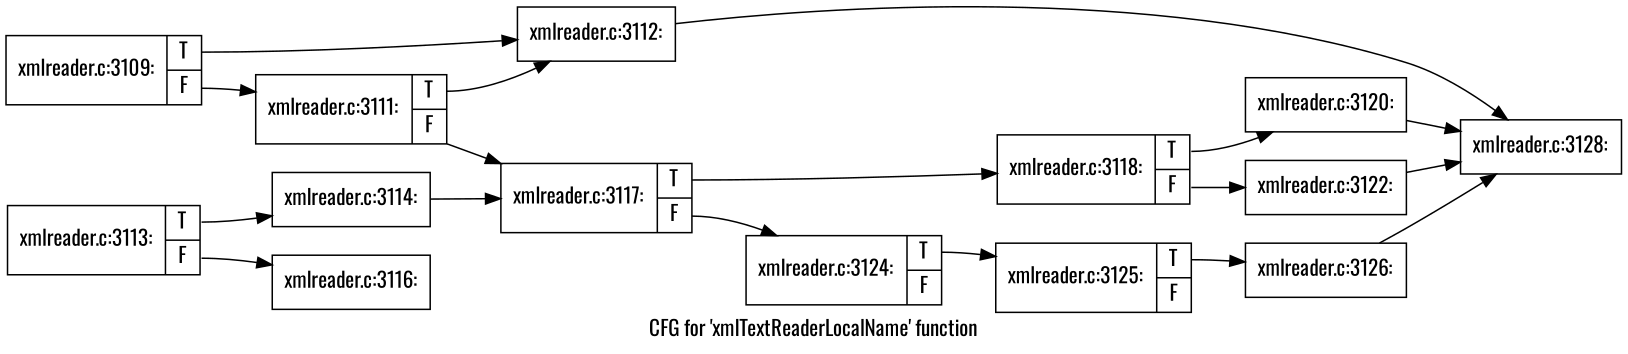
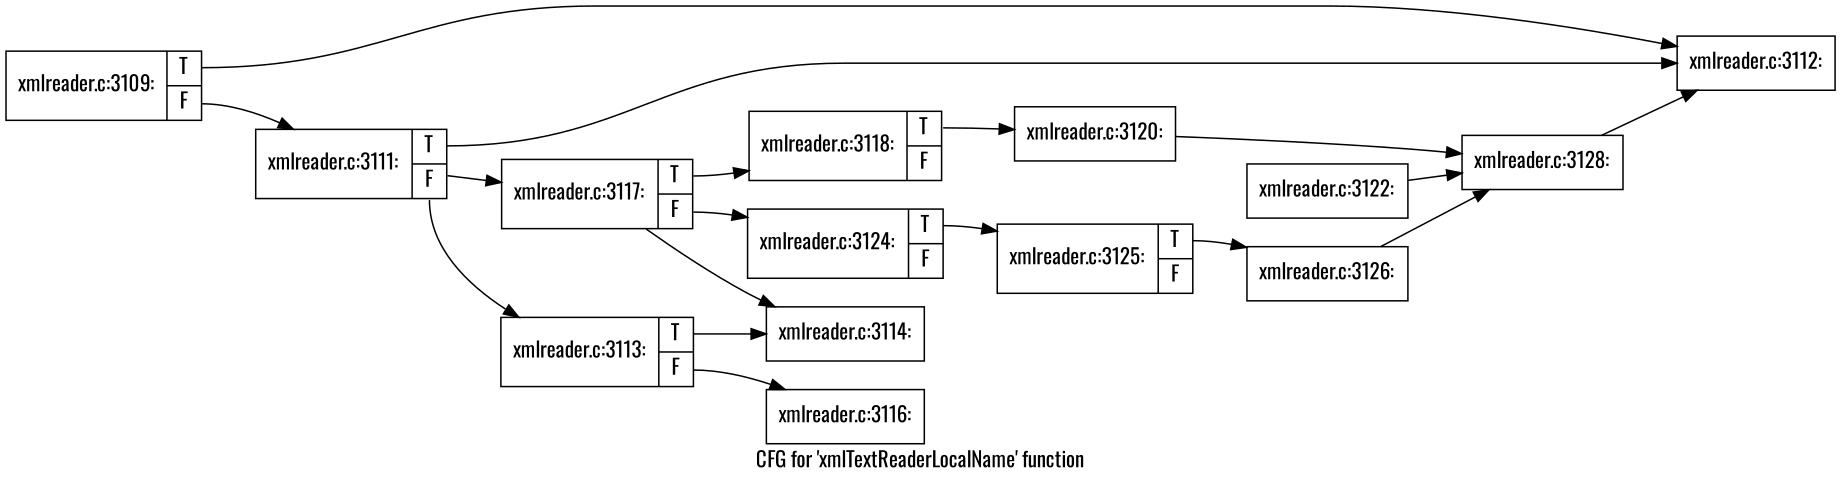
edge "xmlreader.c:3112:" -> "xmlreader.c:3128:": reversed
edge "xmlreader.c:3118:" -> "xmlreader.c:3122:": removed
edge "xmlreader.c:3114:" -> "xmlreader.c:3117:": reversed
edge "xmlreader.c:3111:" -> "xmlreader.c:3113:": added
